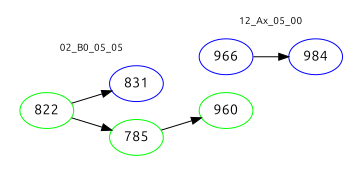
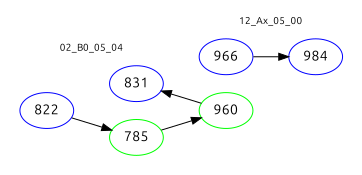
cluster "02_B0_05_05": label "02_B0_05_05" -> "02_B0_05_04"
edge "822" -> "831": now "960" -> "831"
node "822": color green -> blue
